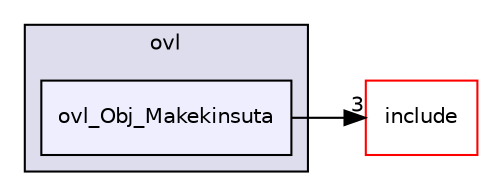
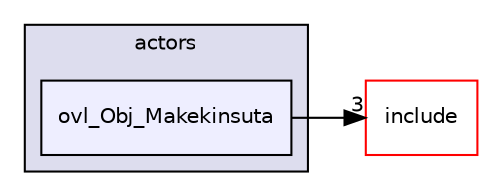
cluster "ovl": label "ovl" -> "actors"
